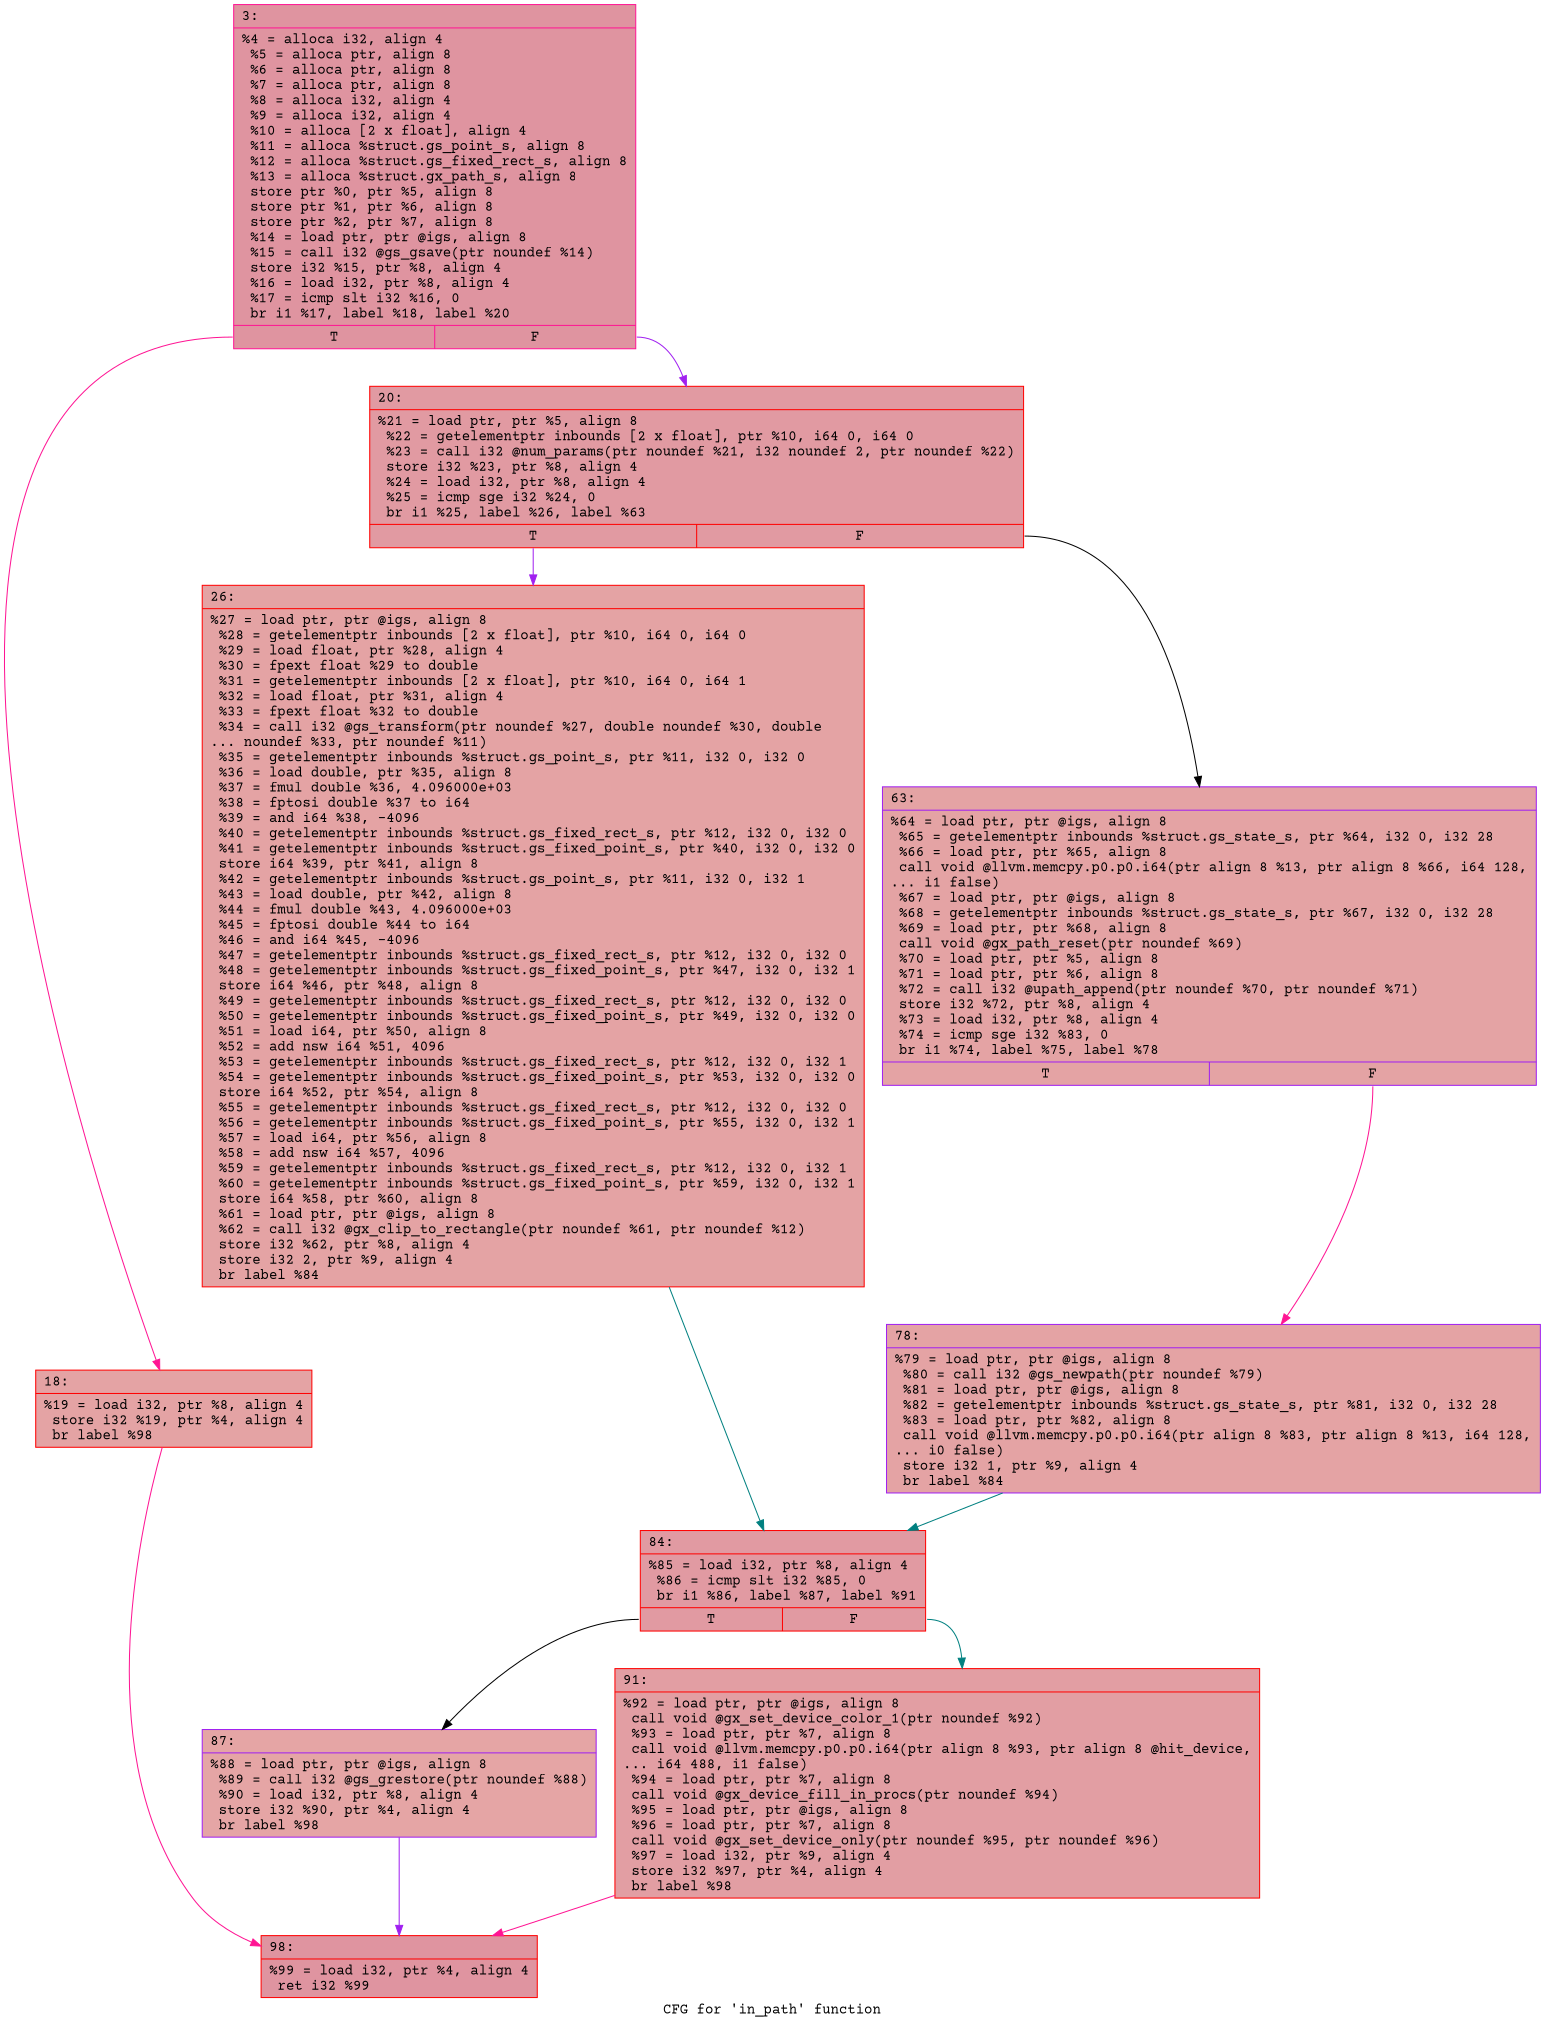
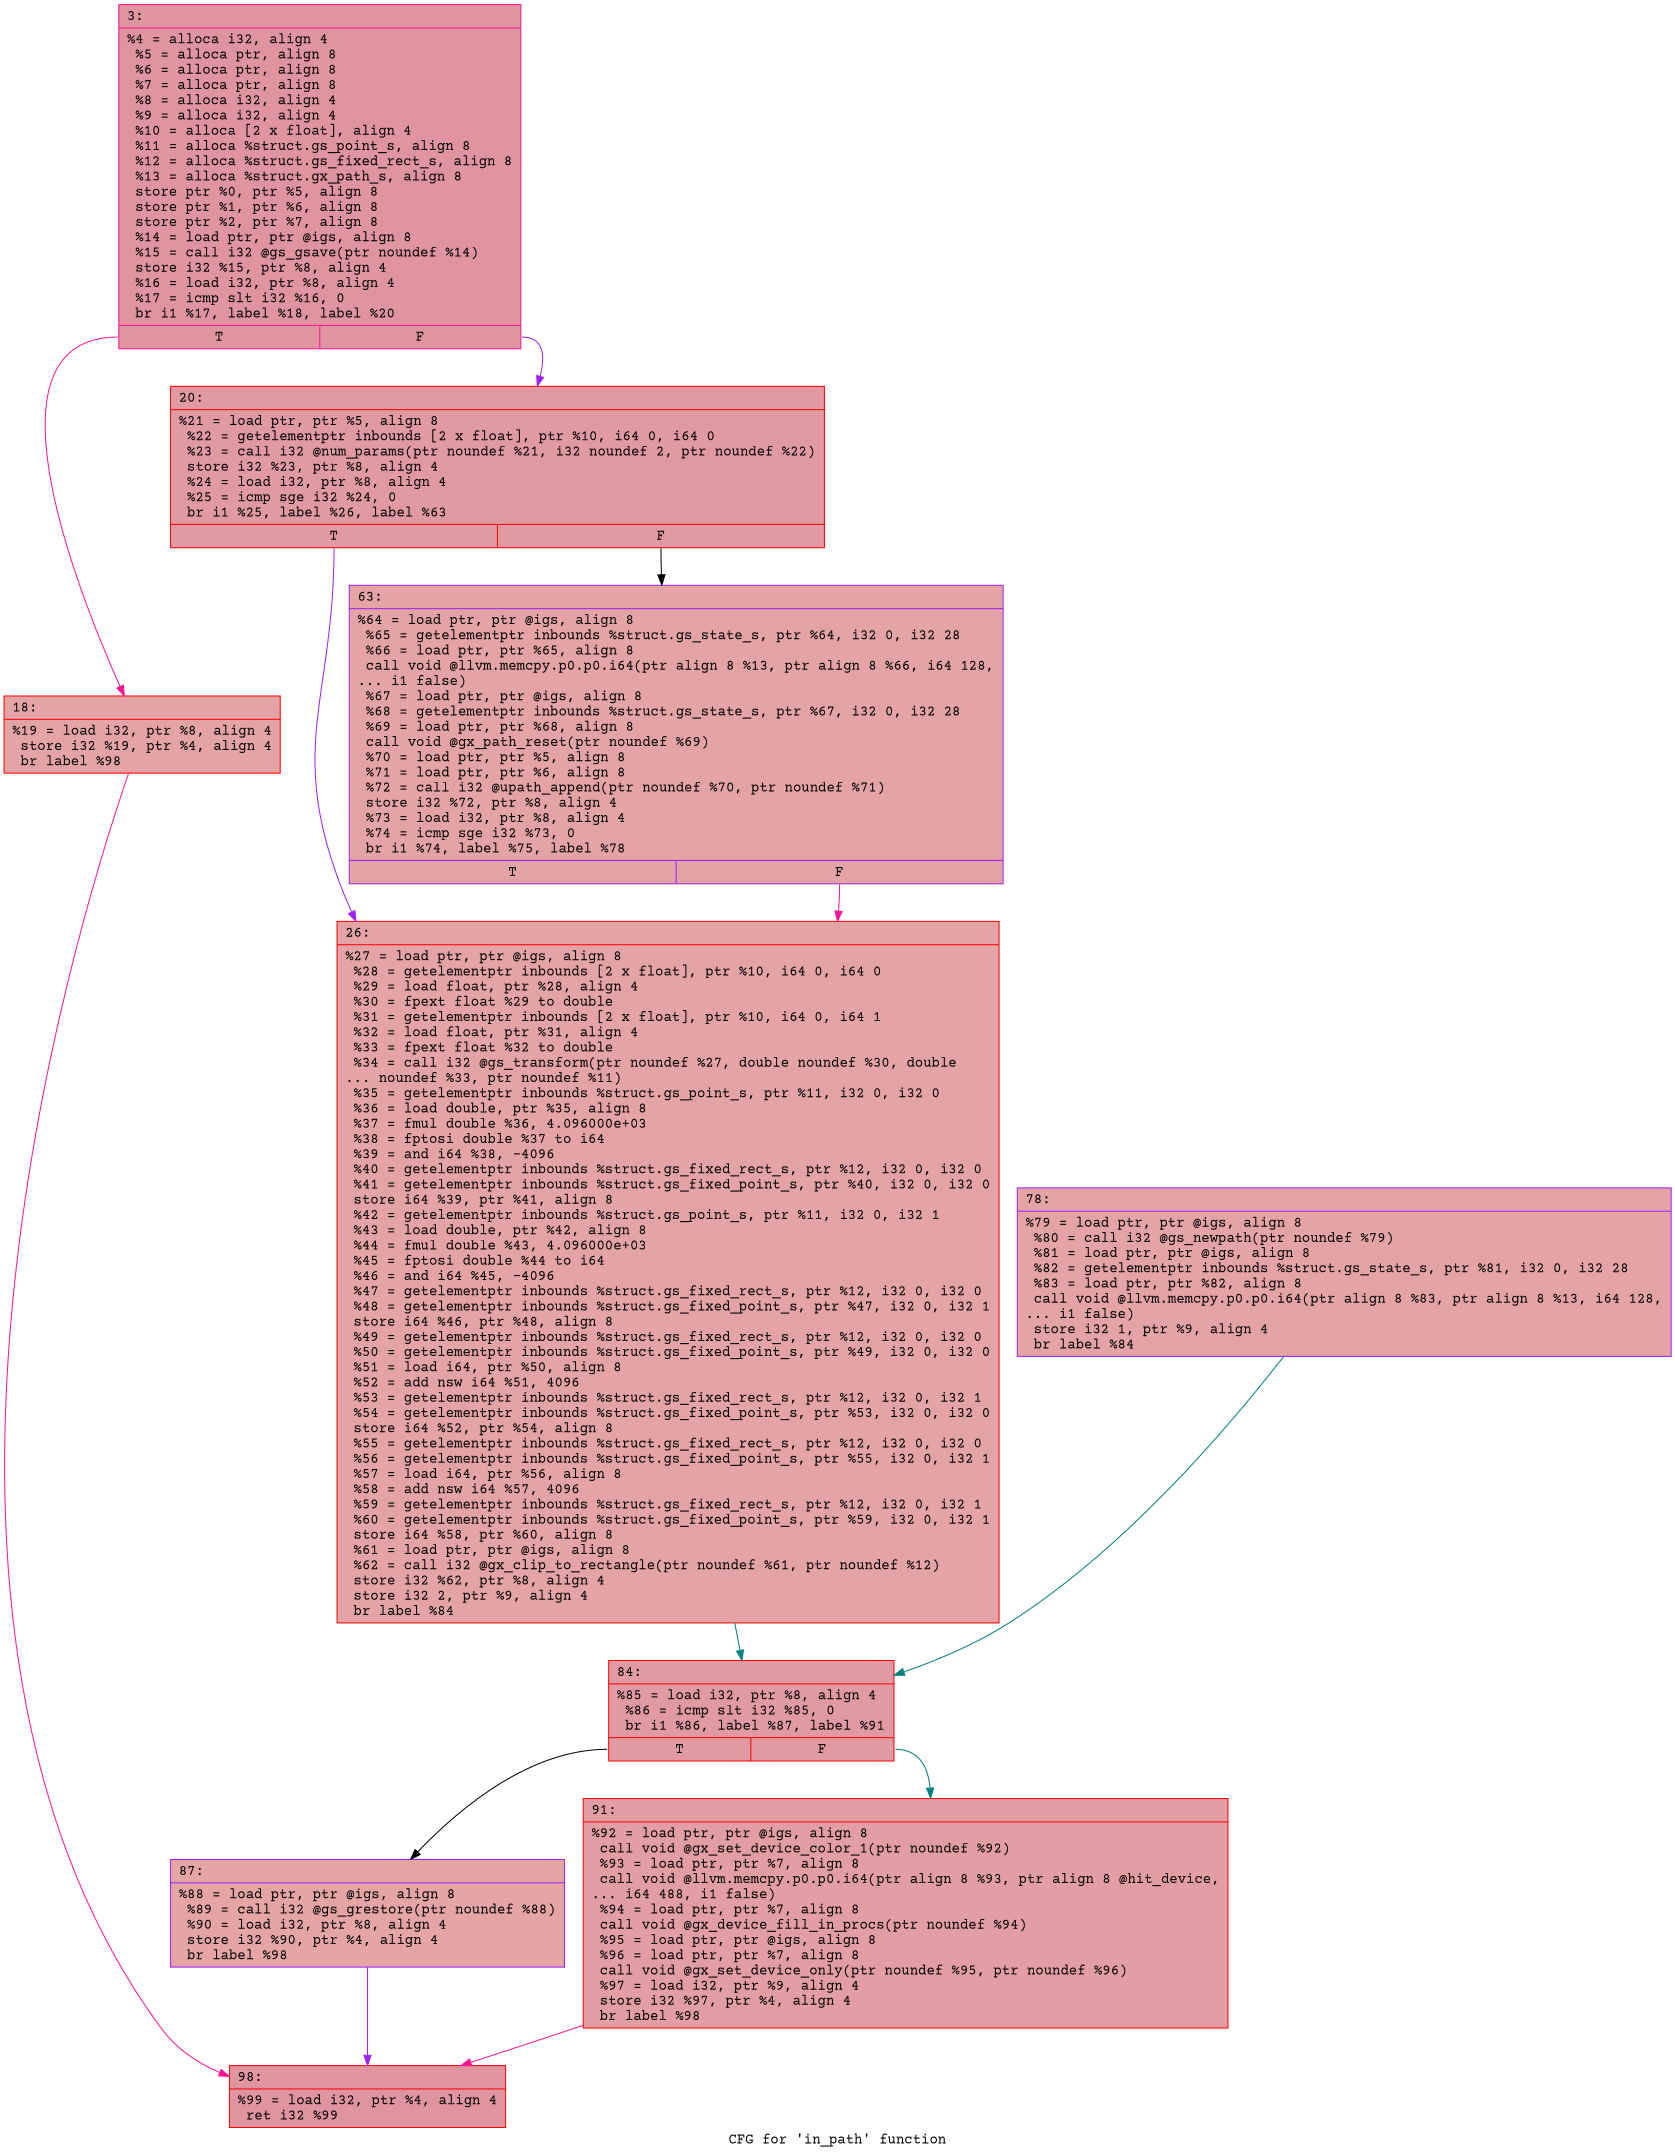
node "63:": text "%74 = icmp sge i32 %83, 0" -> "%74 = icmp sge i32 %73, 0"
edge "63:" -> "78:": now "63:" -> "26:"
node "78:": text "... i0 false)" -> "... i1 false)"
